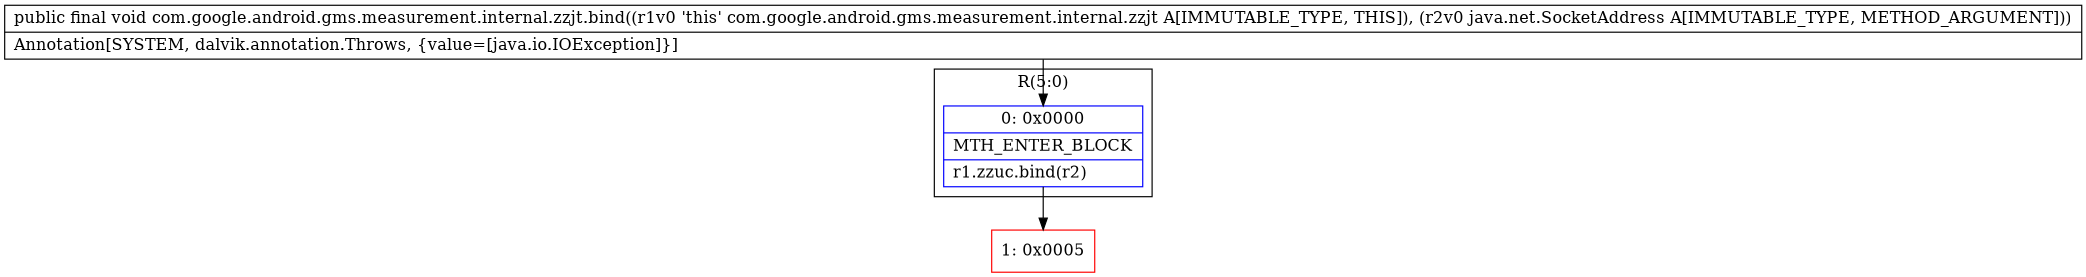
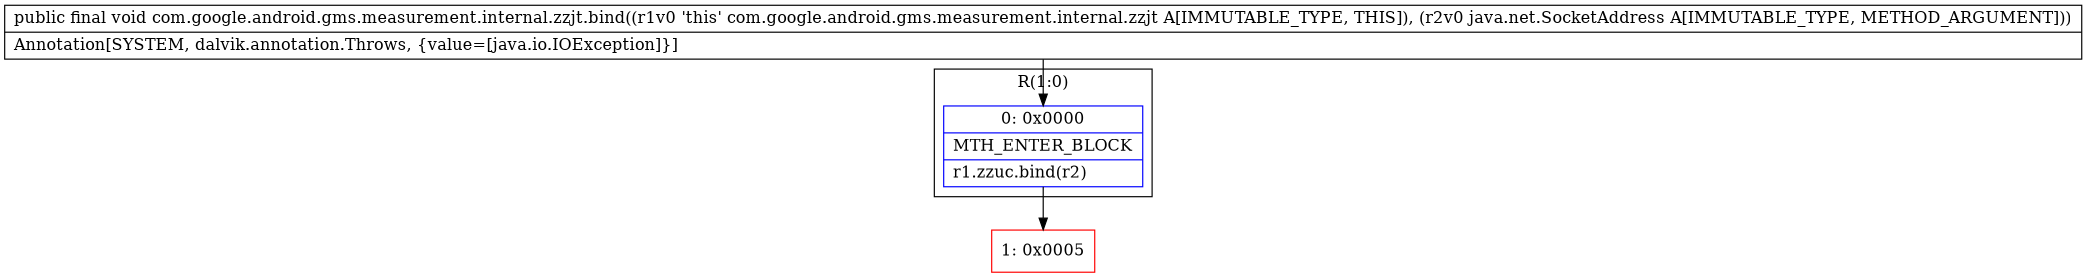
cluster "R(5:0)": label "R(5:0)" -> "R(1:0)"
